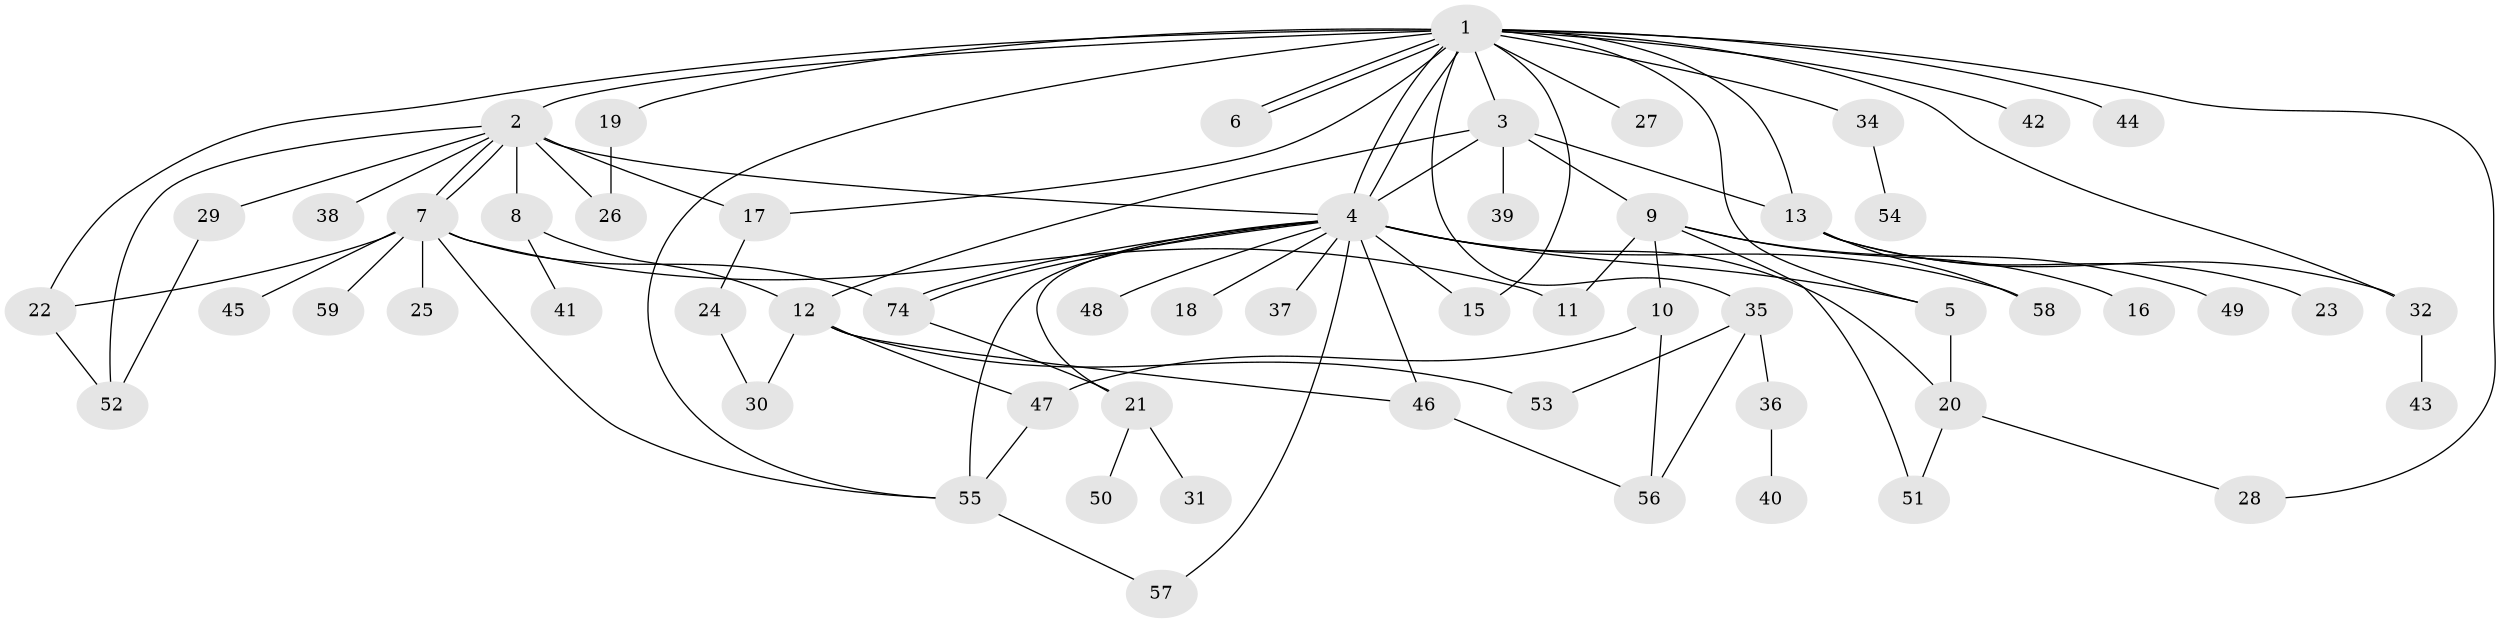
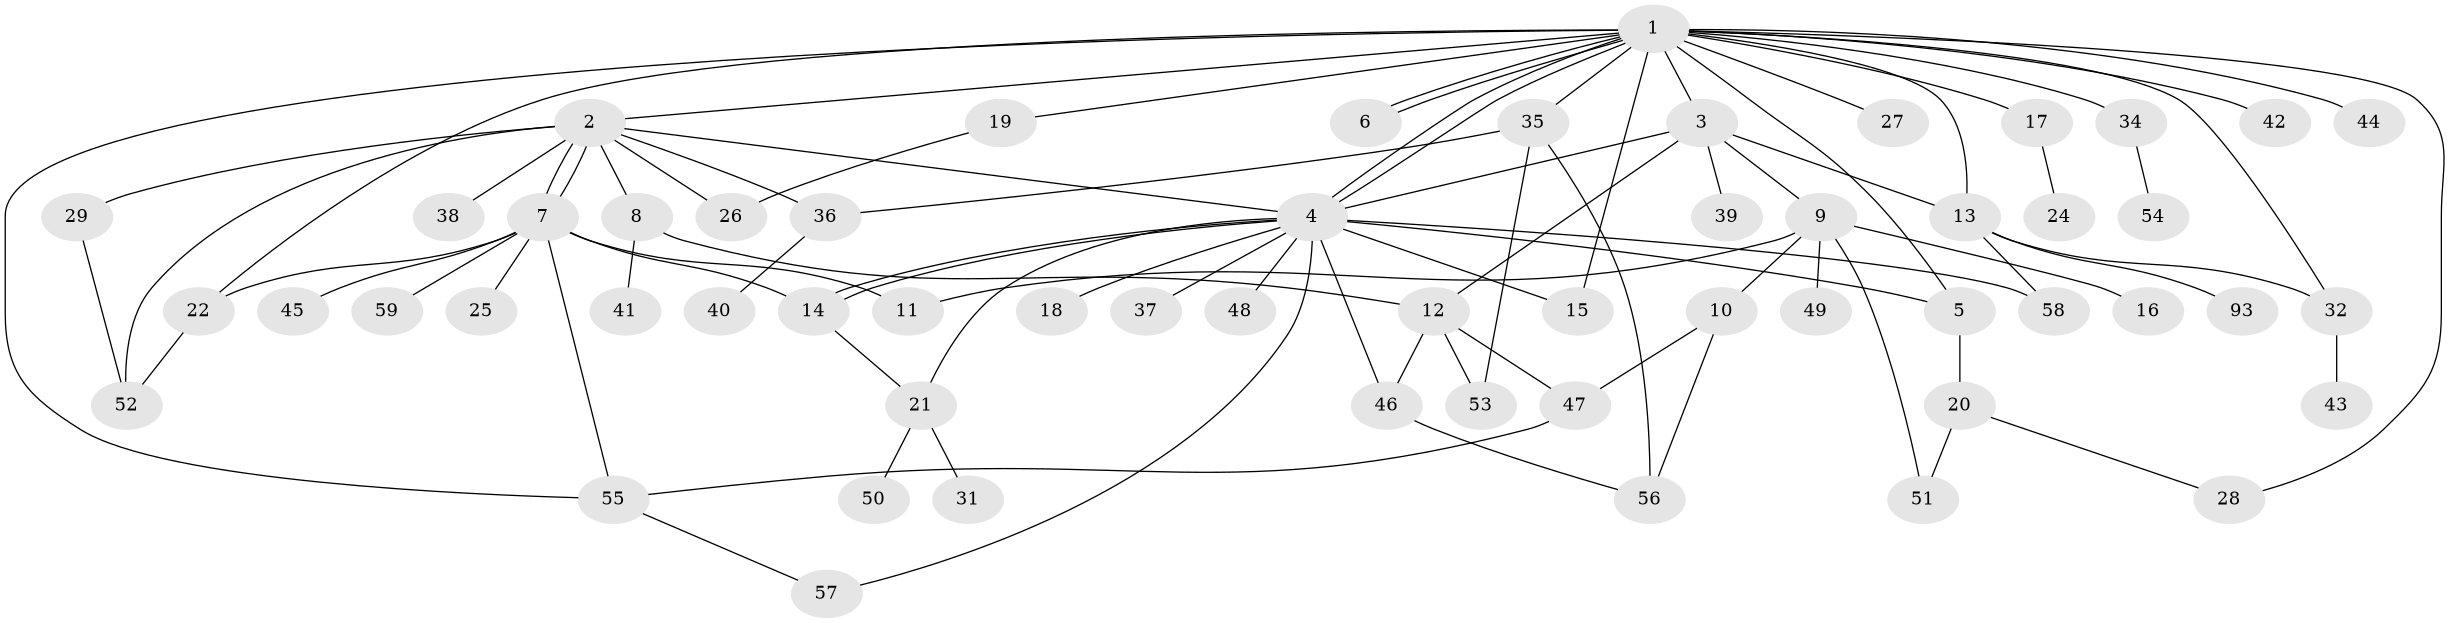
edge "2" -- "17": now "2" -- "36"
edge "4" -- "20": removed
edge "4" -- "55": removed
node "74": label "74" -> "14"
node "23": label "23" -> "93"
node "30": removed
